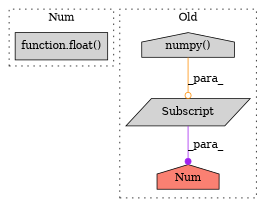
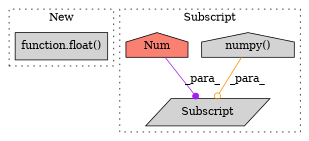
cluster "Num": label "Num" -> "New"
cluster "Old": label "Old" -> "Subscript"
edge "Subscript" -> "Num": reversed
